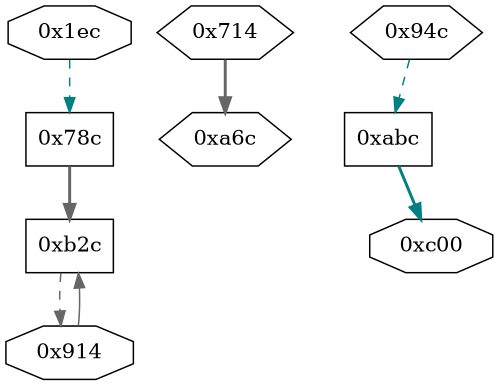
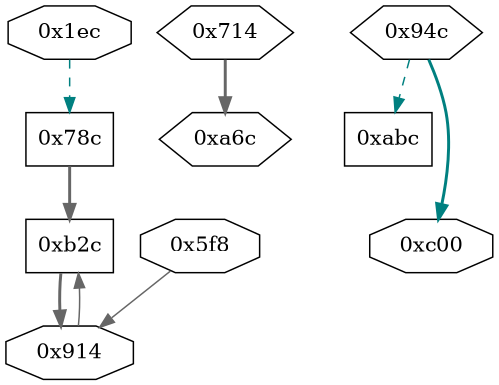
edge "0xabc" -> "0xc00": now "0x94c" -> "0xc00"
node "0x5f8": added
edge "0xb2c" -> "0x914": style dashed -> bold
